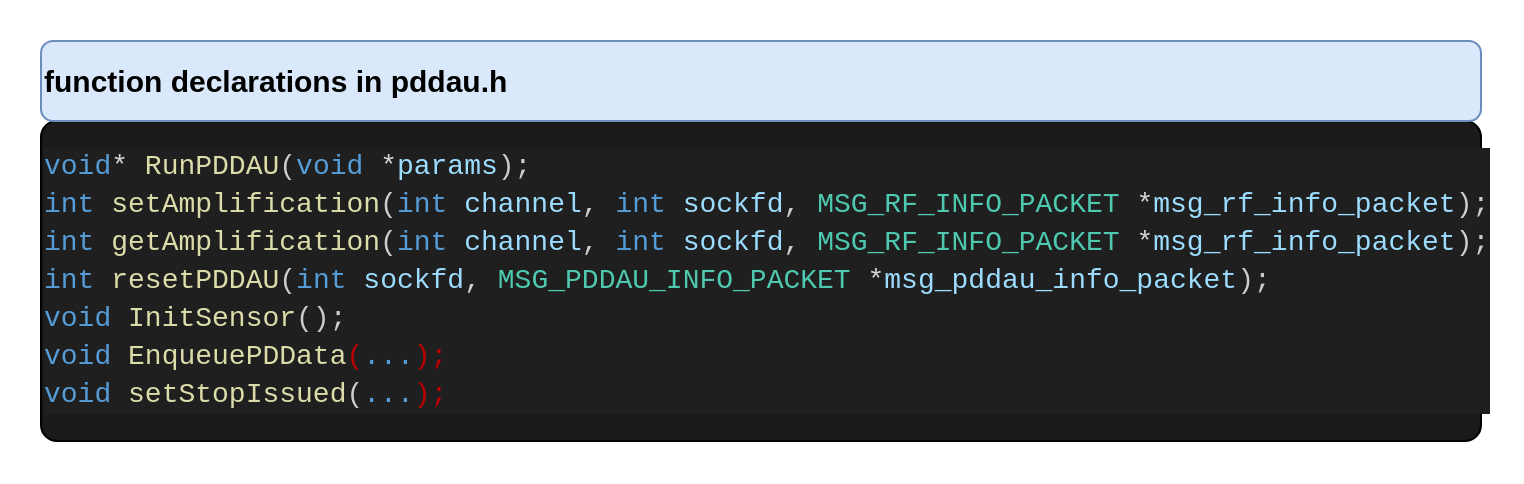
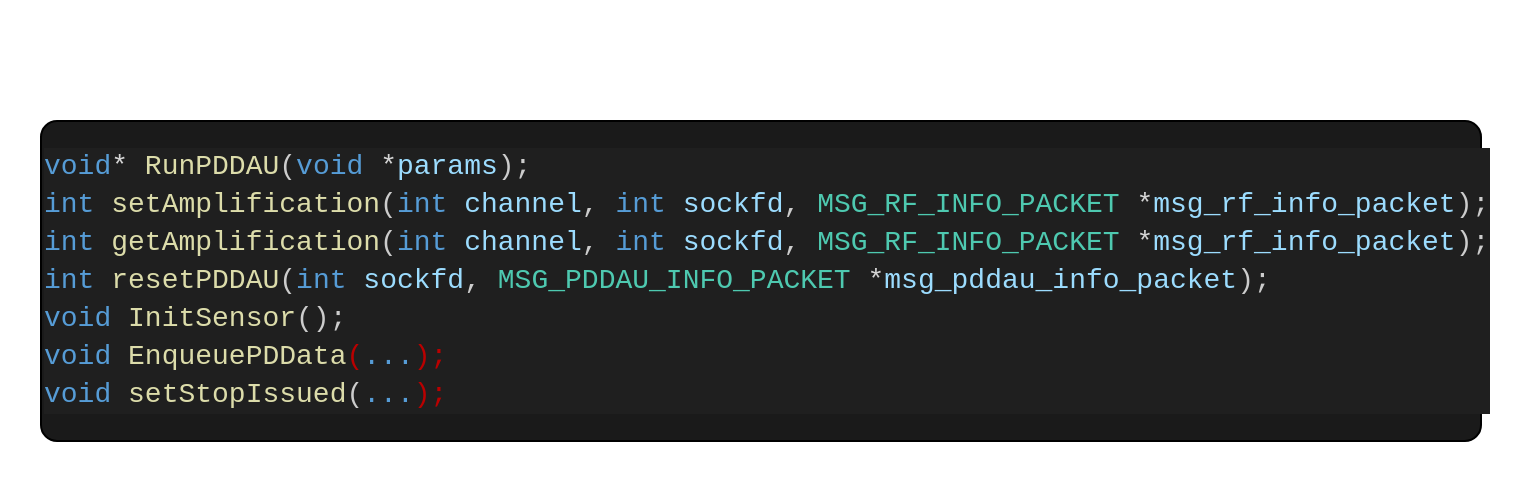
node "function declarations in pddau.h": removed
